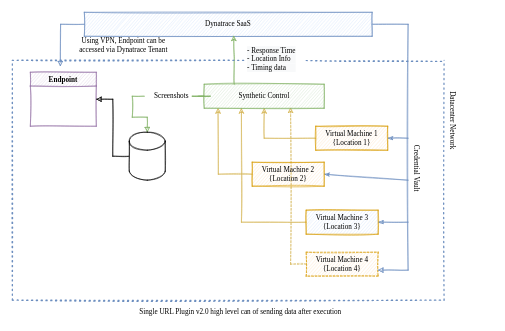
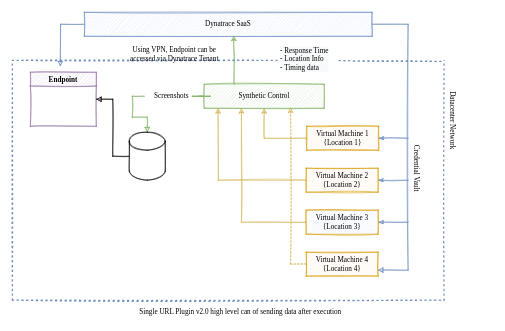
node "Using VPN, Endpoint can be accessed via Dynatrace Tenant": moved (123, 45) -> (174, 54)
node "- Response Time - Location Info - Timing data": moved (276, 60) -> (309, 60)
node "Virtual Machine 1 {Location 1}": moved (352, 138) -> (343, 138)
node "Virtual Machine 2 {Location 2}": moved (288, 174) -> (342, 180)
node "Virtual Machine 4 {Location 4}": style dashed -> solid
